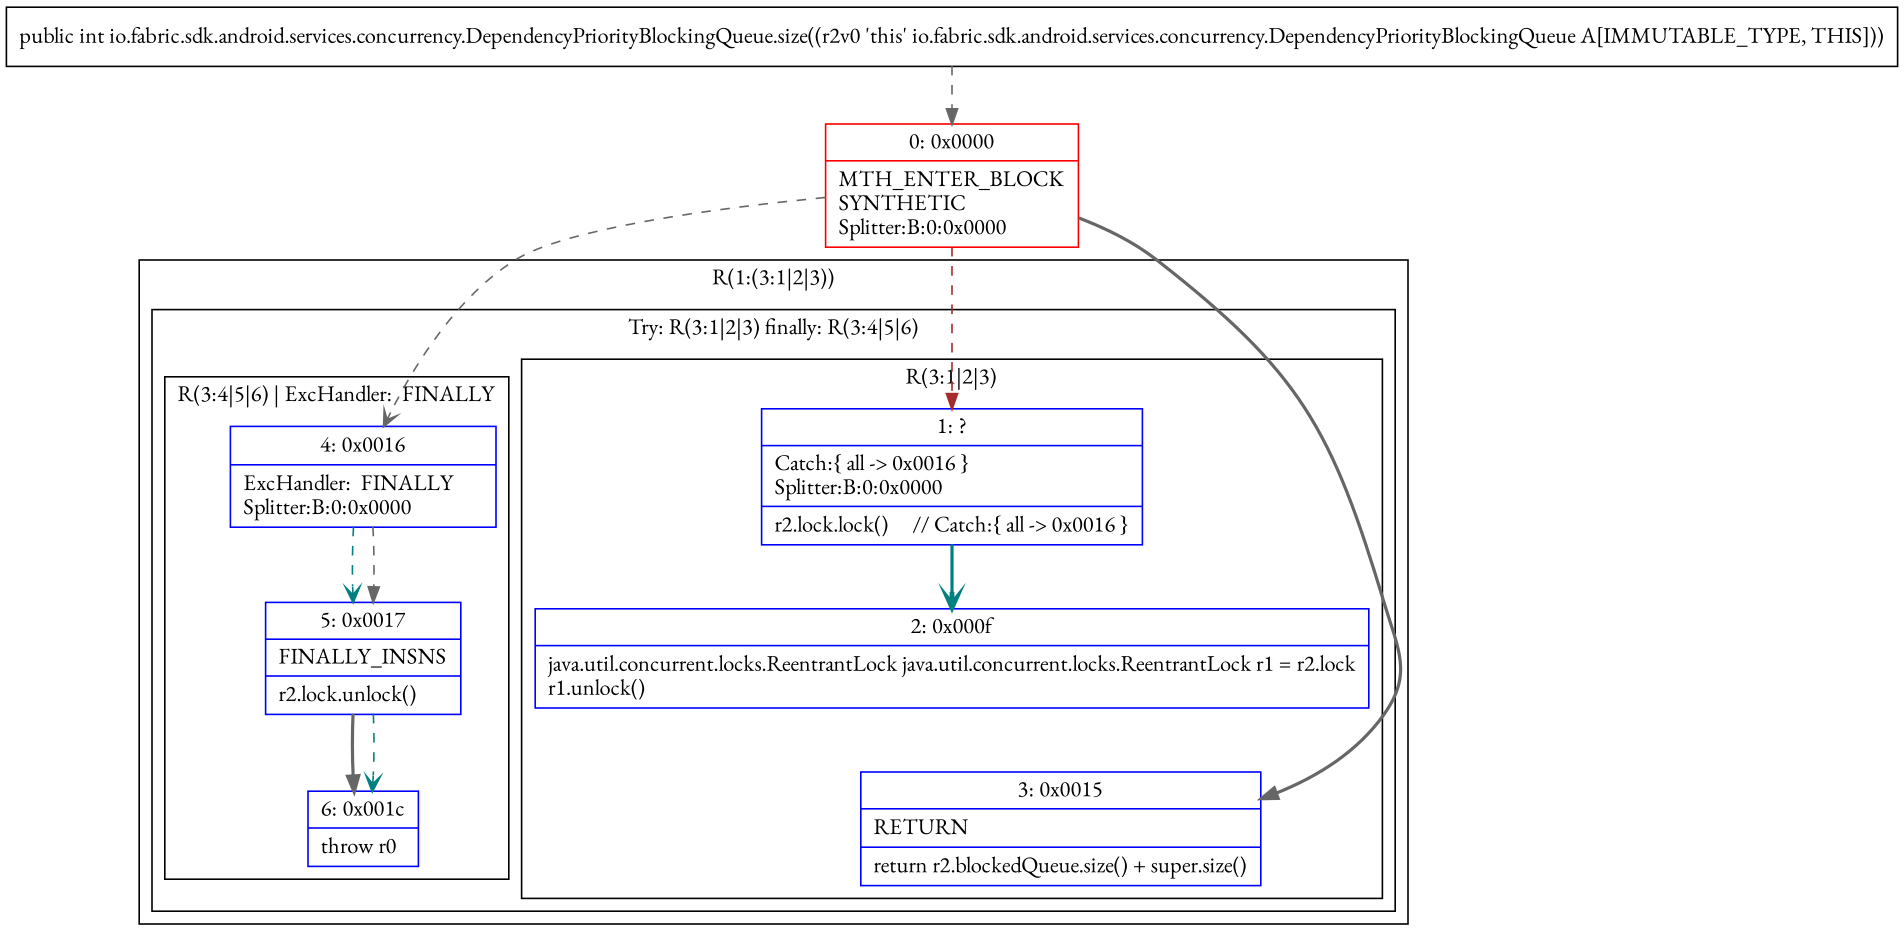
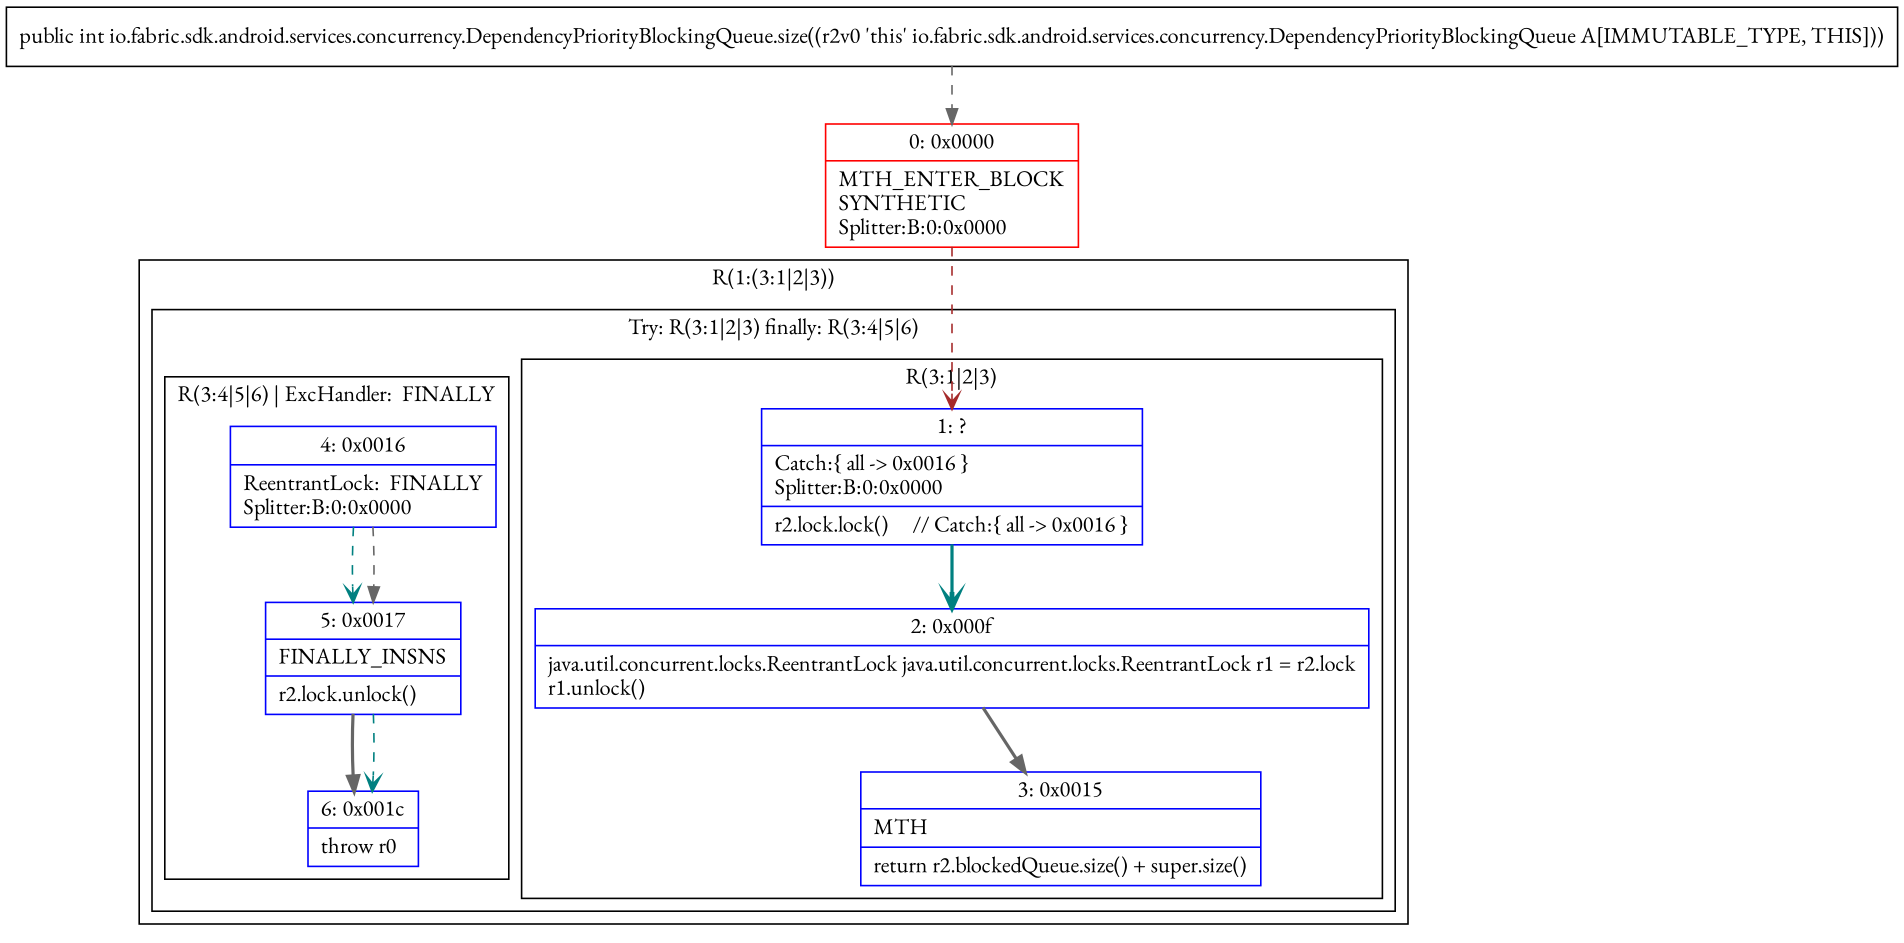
edge "0: 0x0000" -> "4: 0x0016": removed
edge "0: 0x0000" -> "1: ?": arrowhead normal -> vee
edge "0: 0x0000" -> "3: 0x0015": now "2: 0x000f" -> "3: 0x0015"
node "4: 0x0016": text "ExcHandler:  FINALLY" -> "ReentrantLock:  FINALLY"
node "3: 0x0015": text "RETURN" -> "MTH"
